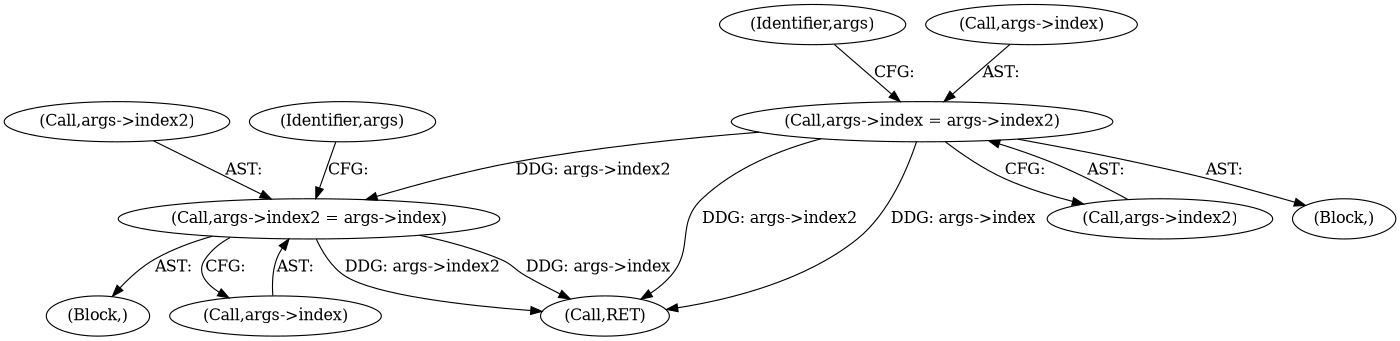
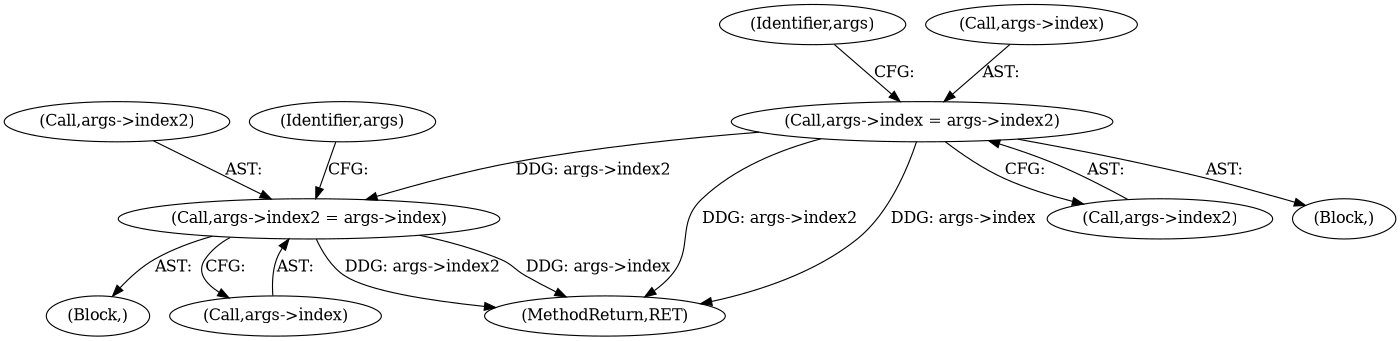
node "(Call,RET)": label "(Call,RET)" -> "(MethodReturn,RET)"
